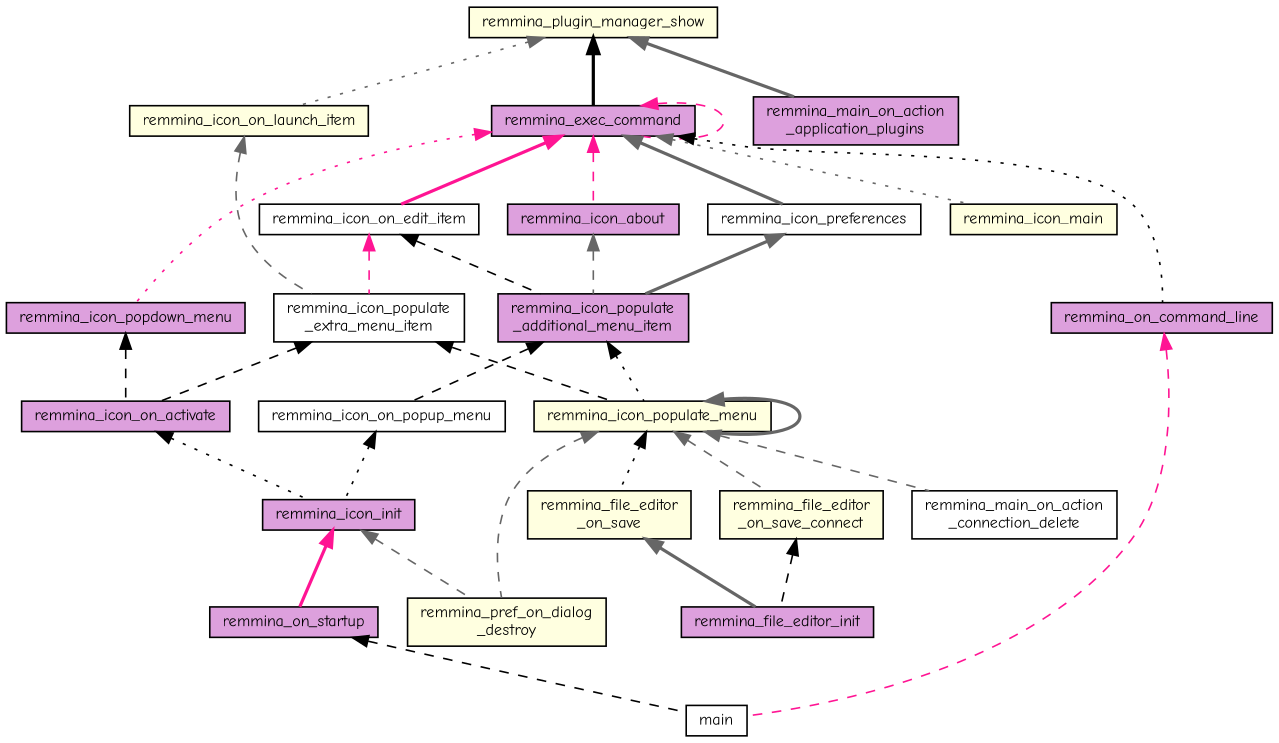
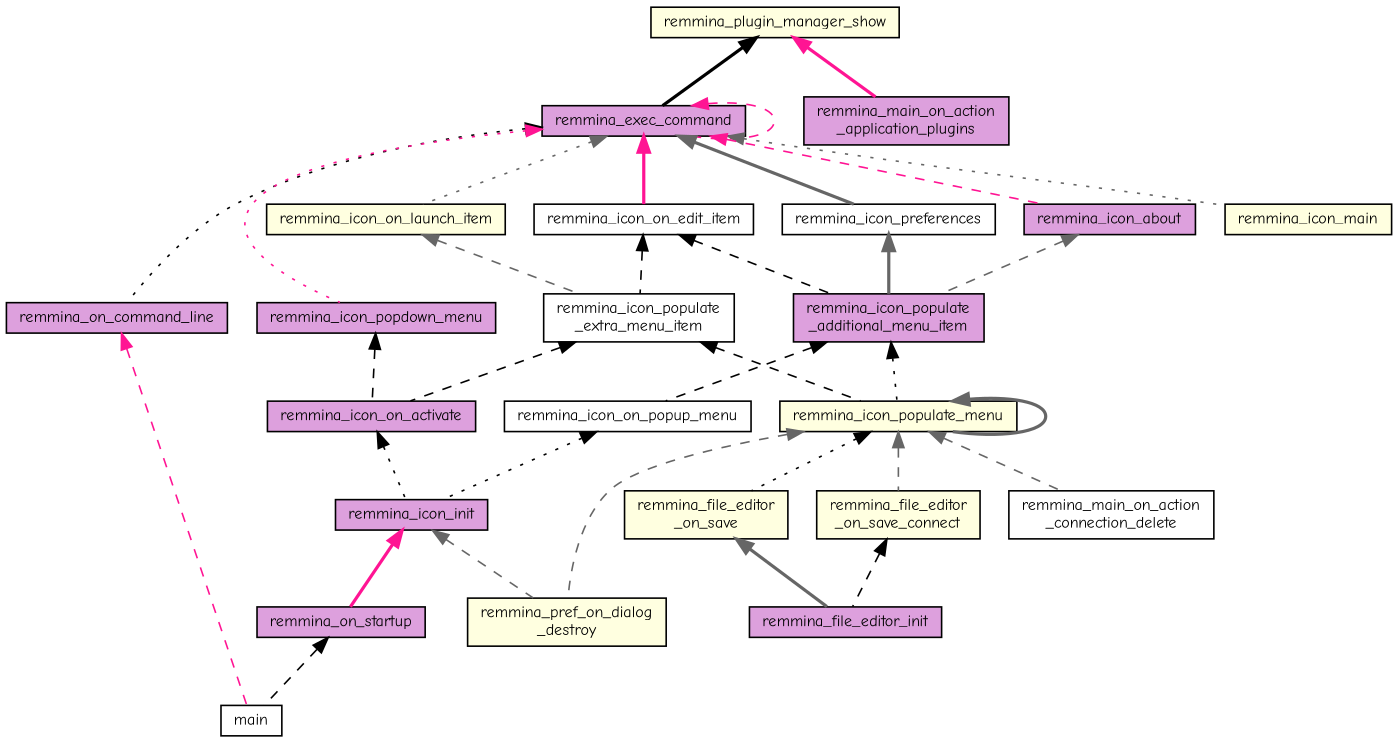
edge "remmina_main_on_action _application_plugins" -> "remmina_plugin_manager_show": color gray40 -> deeppink
edge "remmina_icon_on_launch_item" -> "remmina_plugin_manager_show": now "remmina_icon_on_launch_item" -> "remmina_exec_command"
edge "remmina_icon_populate _extra_menu_item" -> "remmina_icon_on_edit_item": color deeppink -> black
